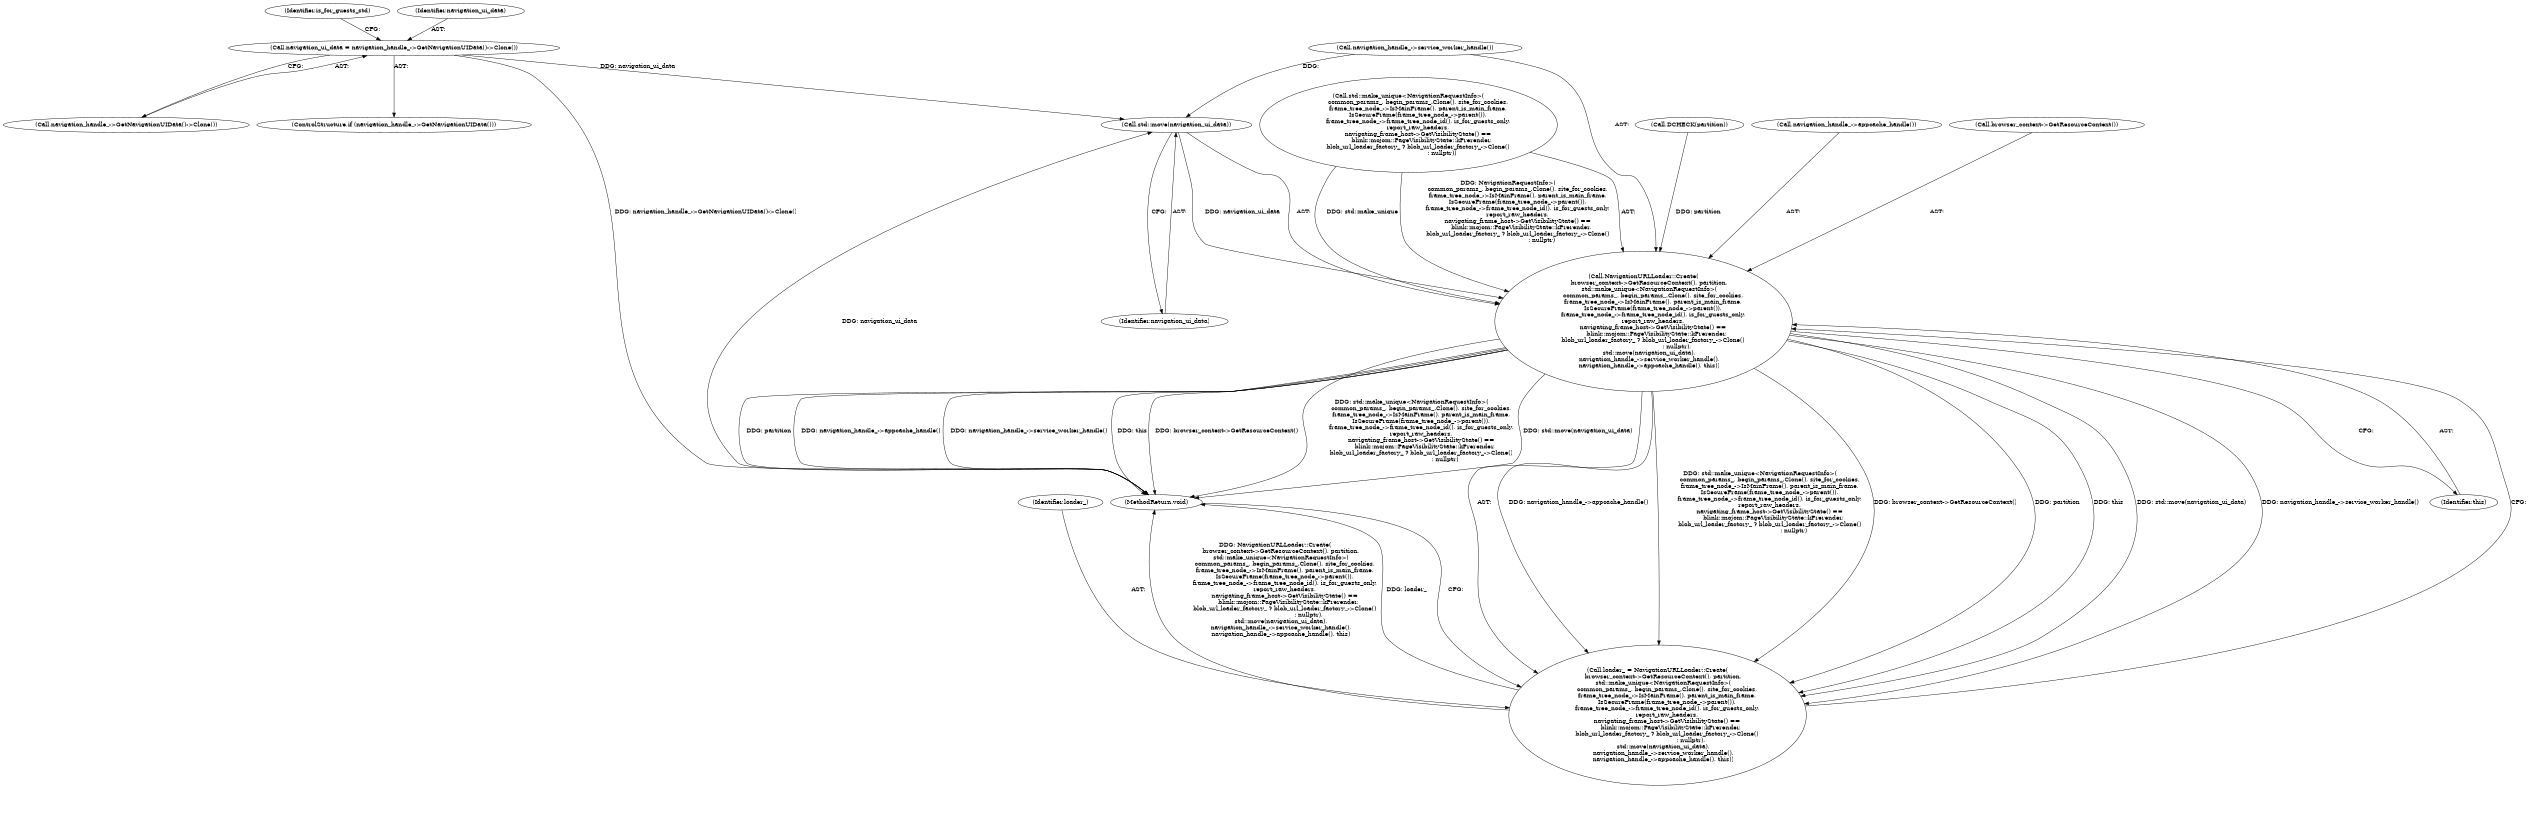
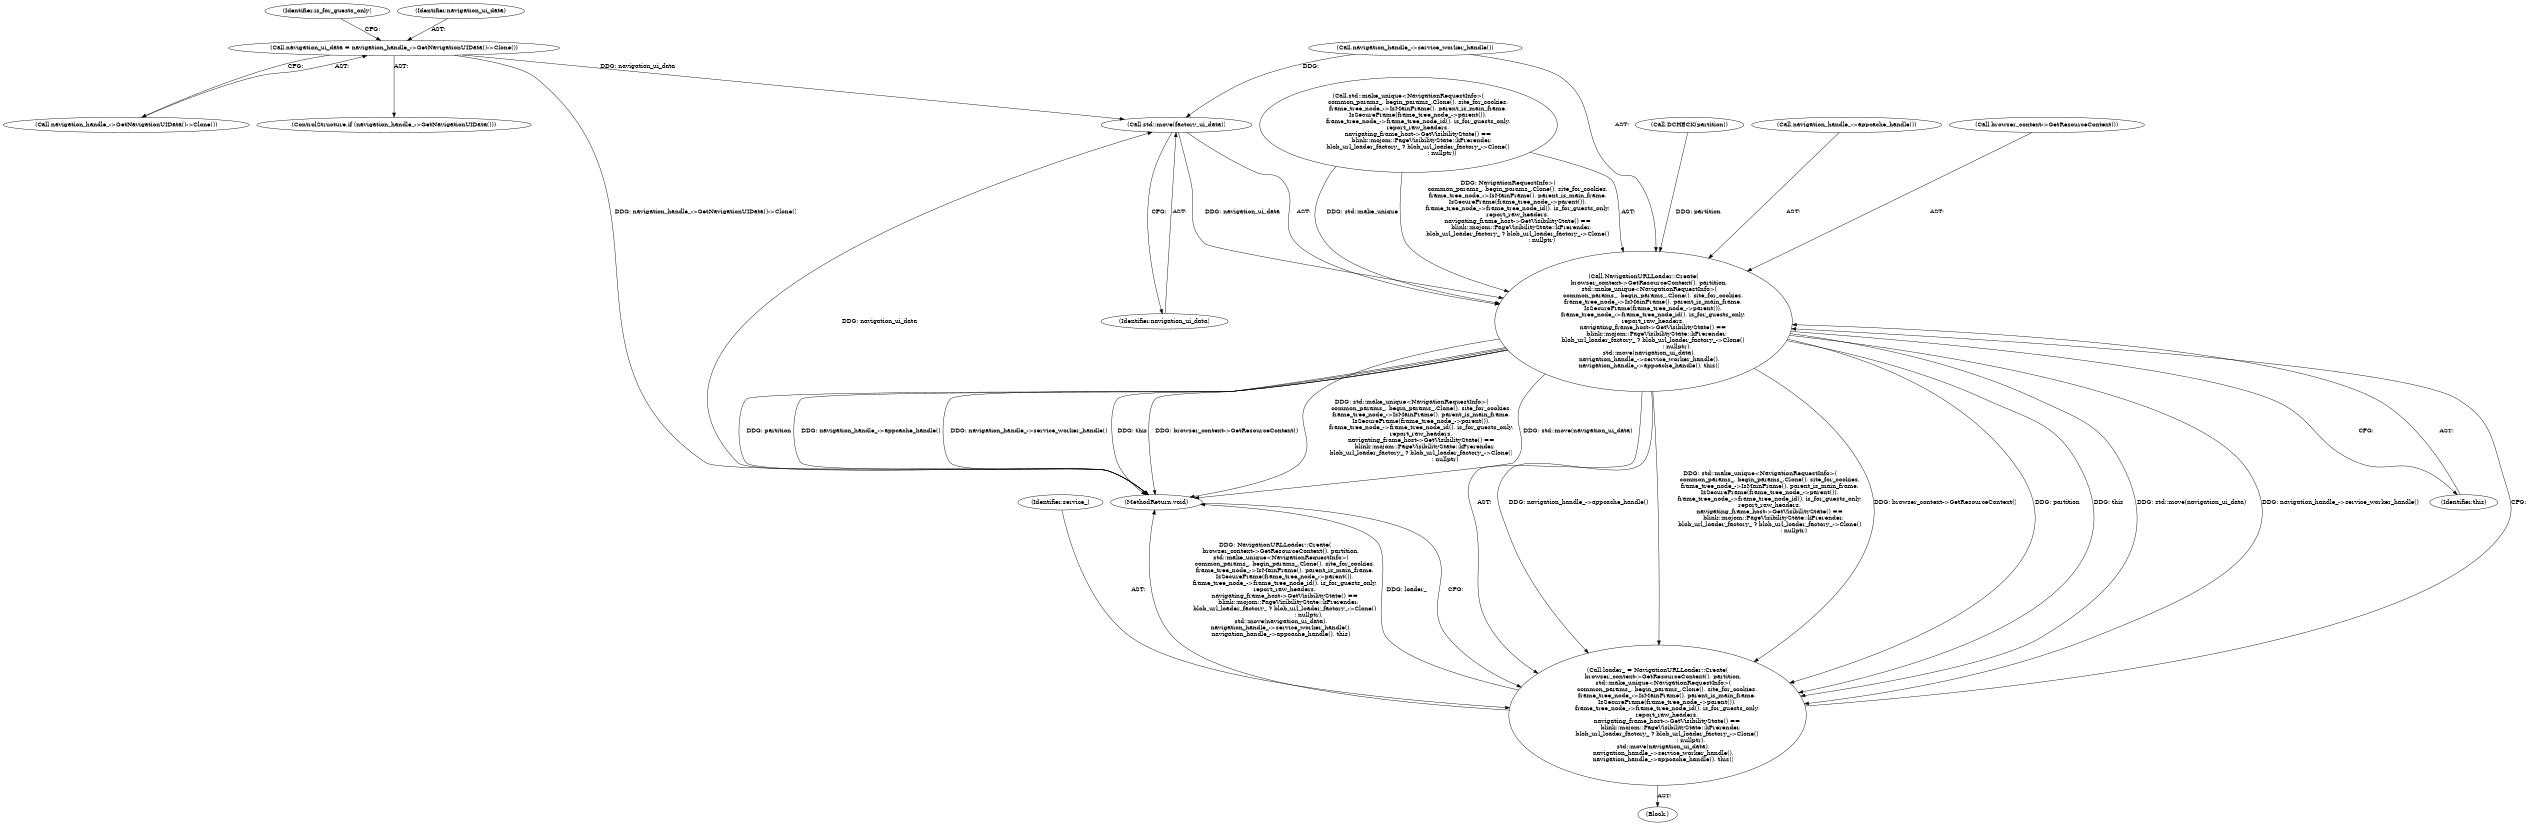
node "(Identifier,is_for_guests_std)": label "(Identifier,is_for_guests_std)" -> "(Identifier,is_for_guests_only)"
node "(Call,std::move(navigation_ui_data))": label "(Call,std::move(navigation_ui_data))" -> "(Call,std::move(factory_ui_data))"
node "(Identifier,loader_)": label "(Identifier,loader_)" -> "(Identifier,service_)"
node "(Block,)": added
